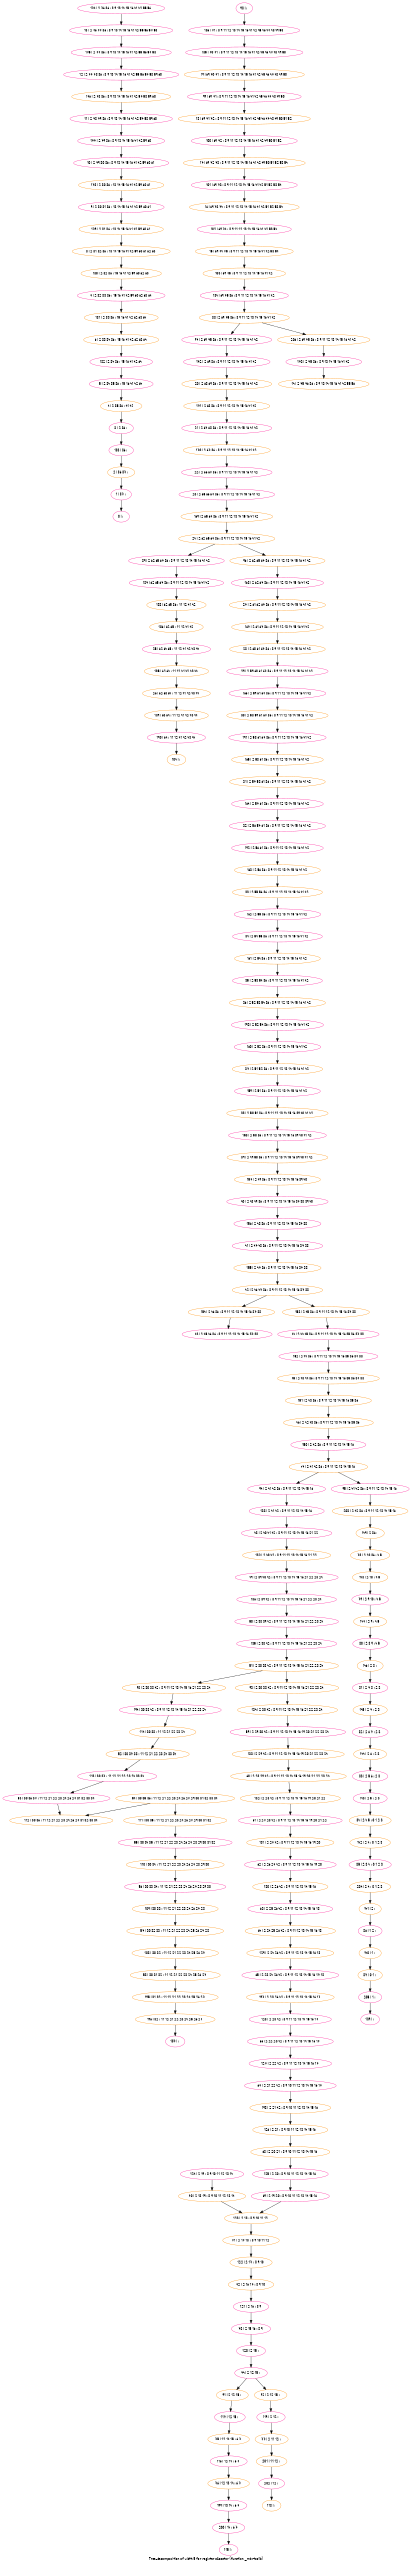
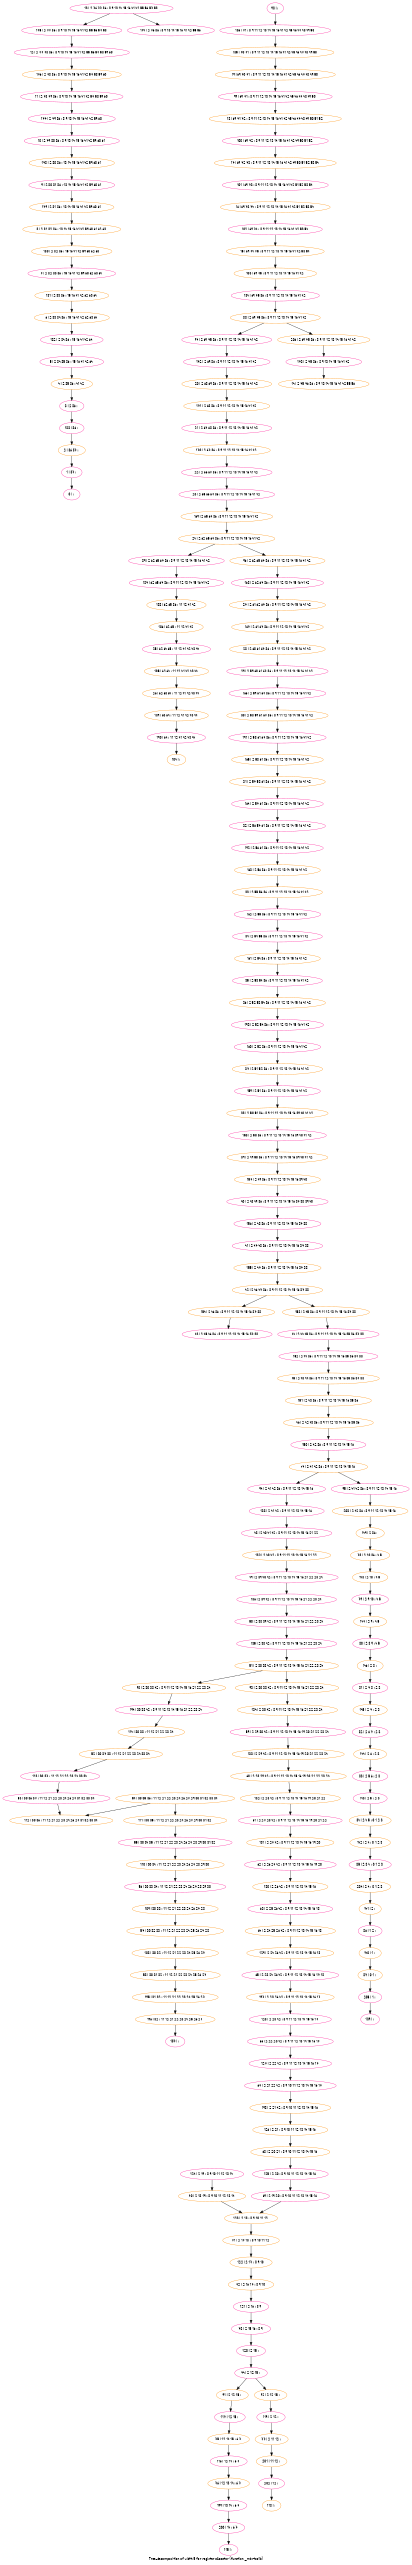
edge "174 | 2 76 86 : 8 9 13 14 15 16 41 42 55 56" -> "13 | 2 76 77 86 : 8 9 13 14 15 16 41 42 55 56 57 58": reversed
node "185 | 70 71 : 8 9 11 12 13 14 15 16 41 42 45 46 47 48 49 50": color deeppink -> darkorange
